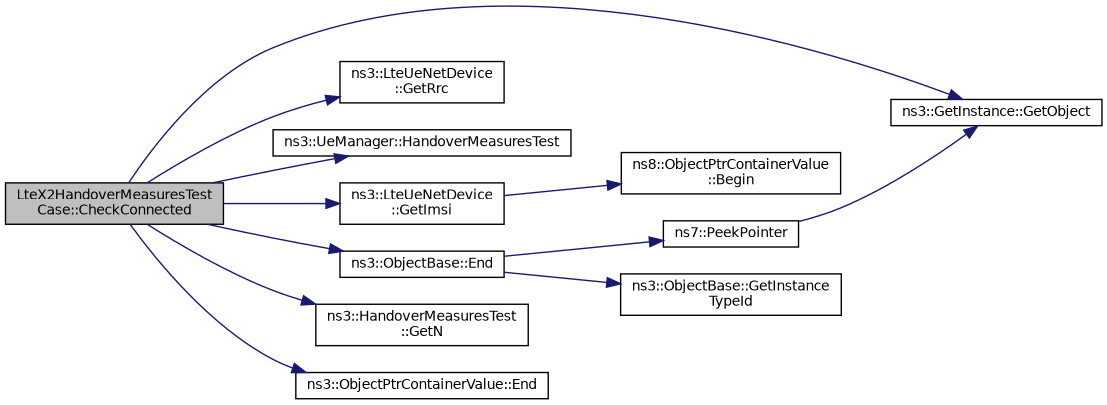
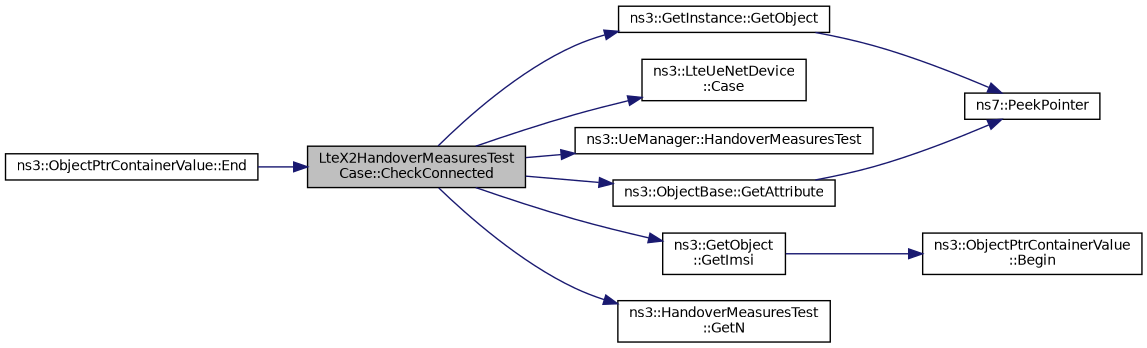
node "ns3::LteUeNetDevice ::GetRrc": label "ns3::LteUeNetDevice ::GetRrc" -> "ns3::LteUeNetDevice ::Case"
node "ns8::ObjectPtrContainerValue ::Begin": label "ns8::ObjectPtrContainerValue ::Begin" -> "ns3::ObjectPtrContainerValue ::Begin"
edge "ns7::PeekPointer" -> "ns3::GetInstance::GetObject": reversed
node "ns3::LteUeNetDevice ::GetImsi": label "ns3::LteUeNetDevice ::GetImsi" -> "ns3::GetObject ::GetImsi"
node "ns3::ObjectBase::End": label "ns3::ObjectBase::End" -> "ns3::ObjectBase::GetAttribute"
node "ns3::ObjectBase::GetInstance TypeId": removed
edge "LteX2HandoverMeasuresTest Case::CheckConnected" -> "ns3::ObjectPtrContainerValue::End": reversed
